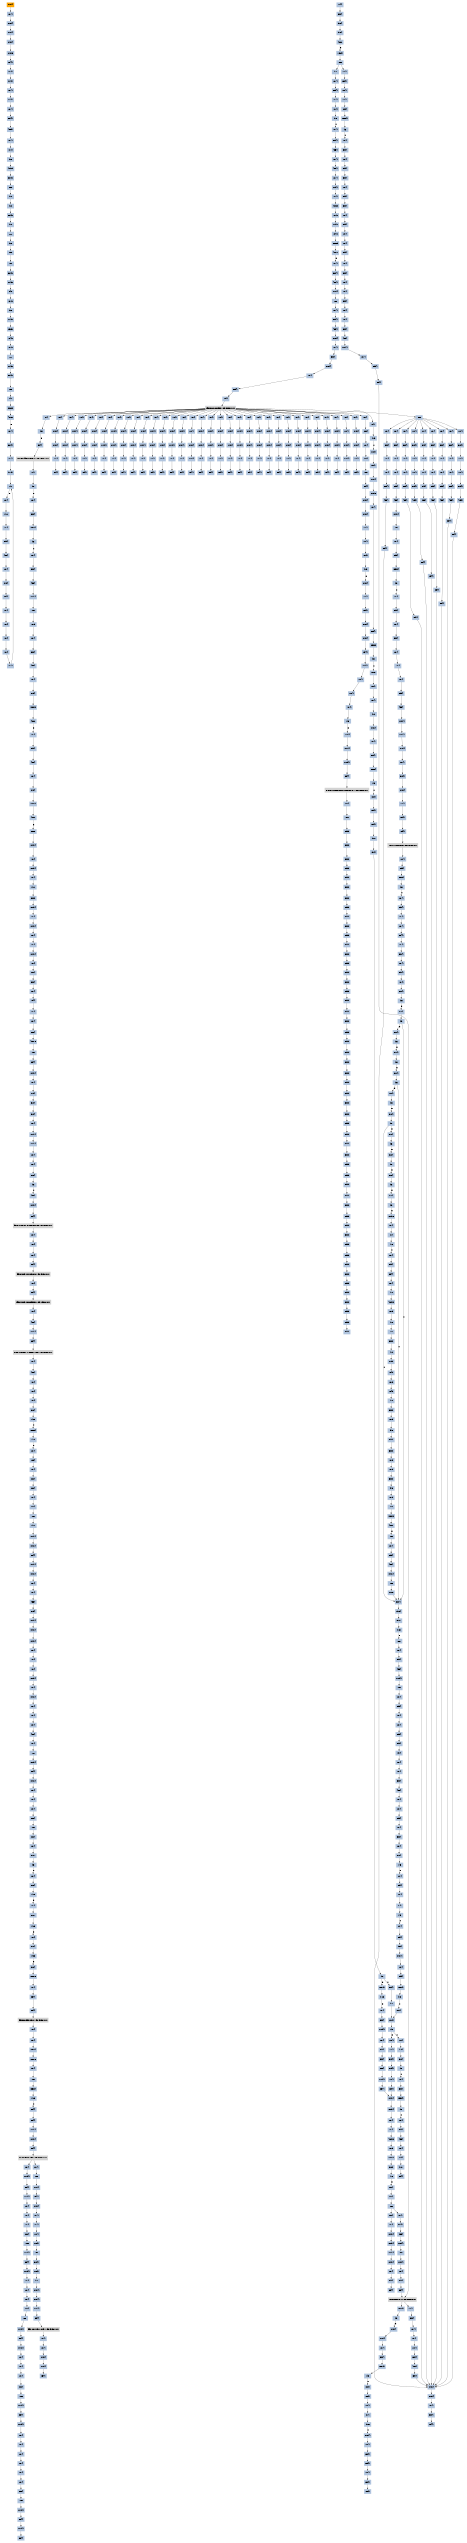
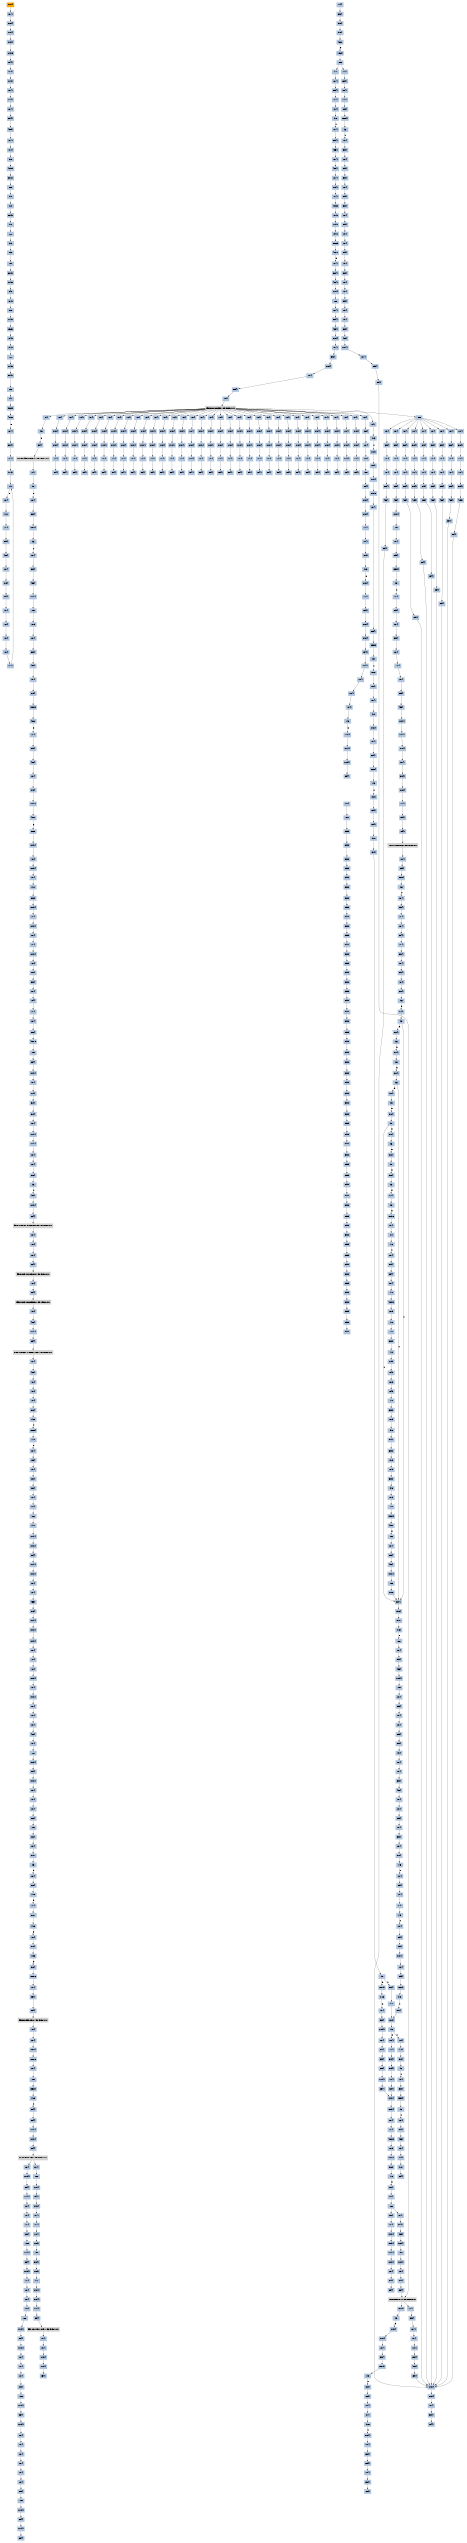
node "INITIALIZECRITICALSECTIONEX-KERNEL32-DLL": removed
